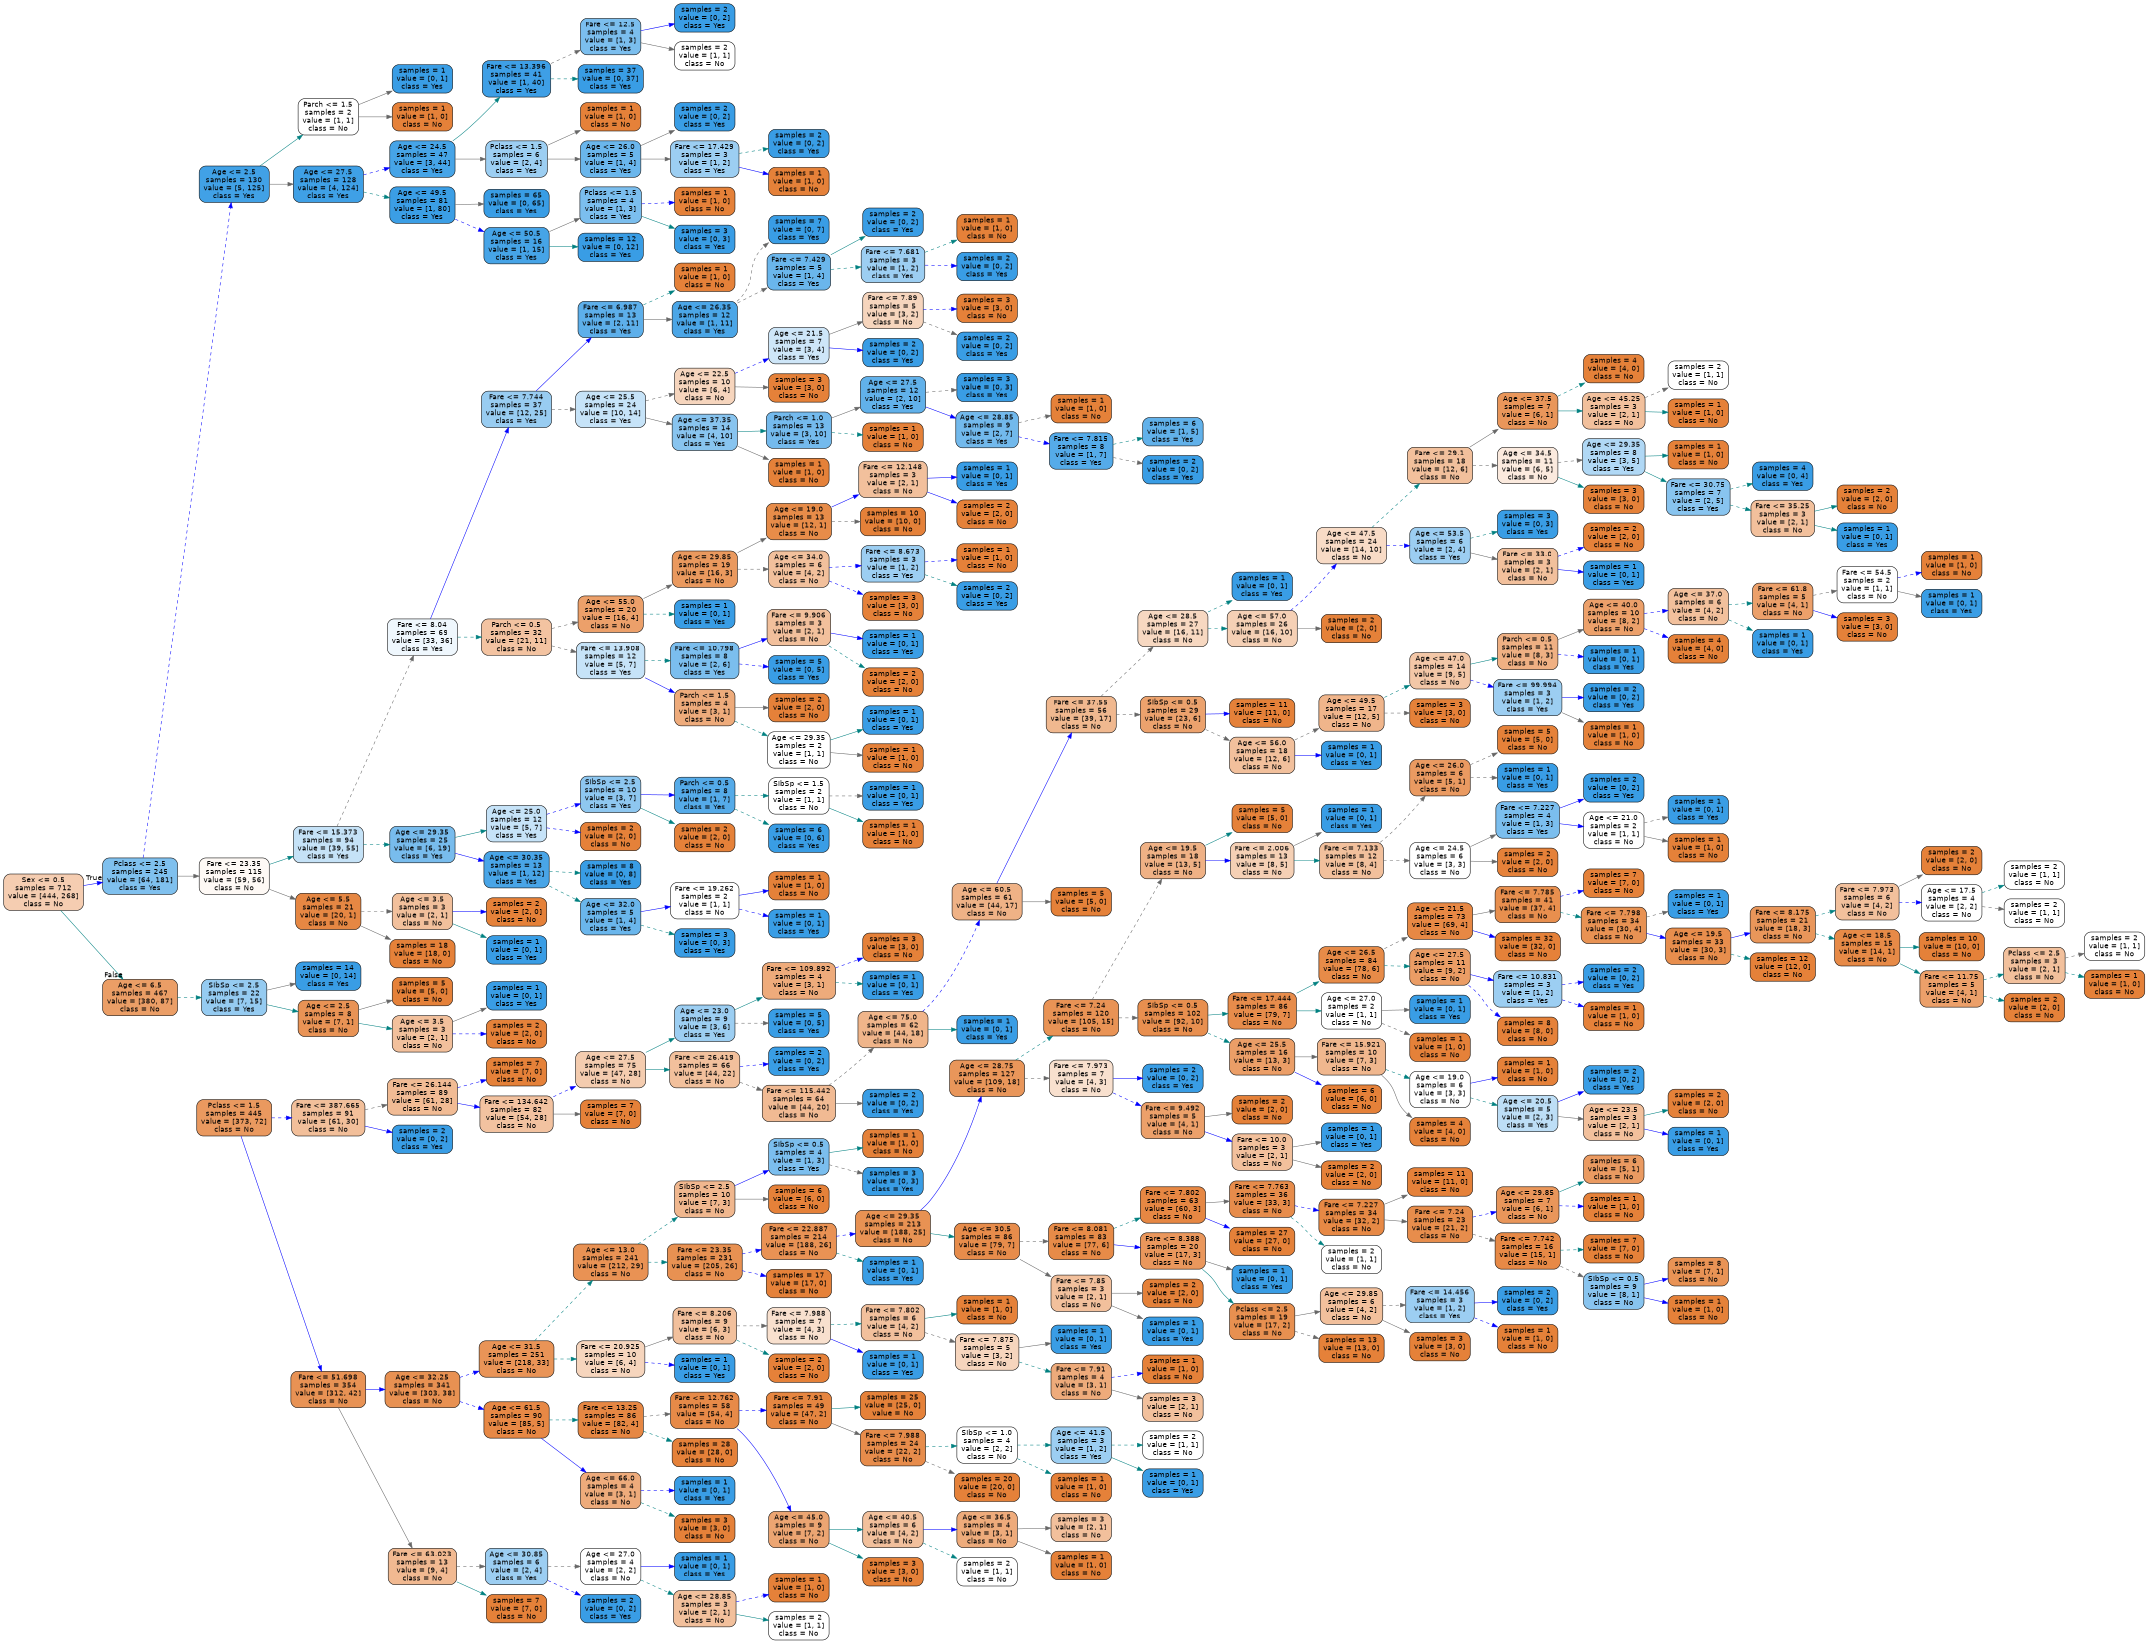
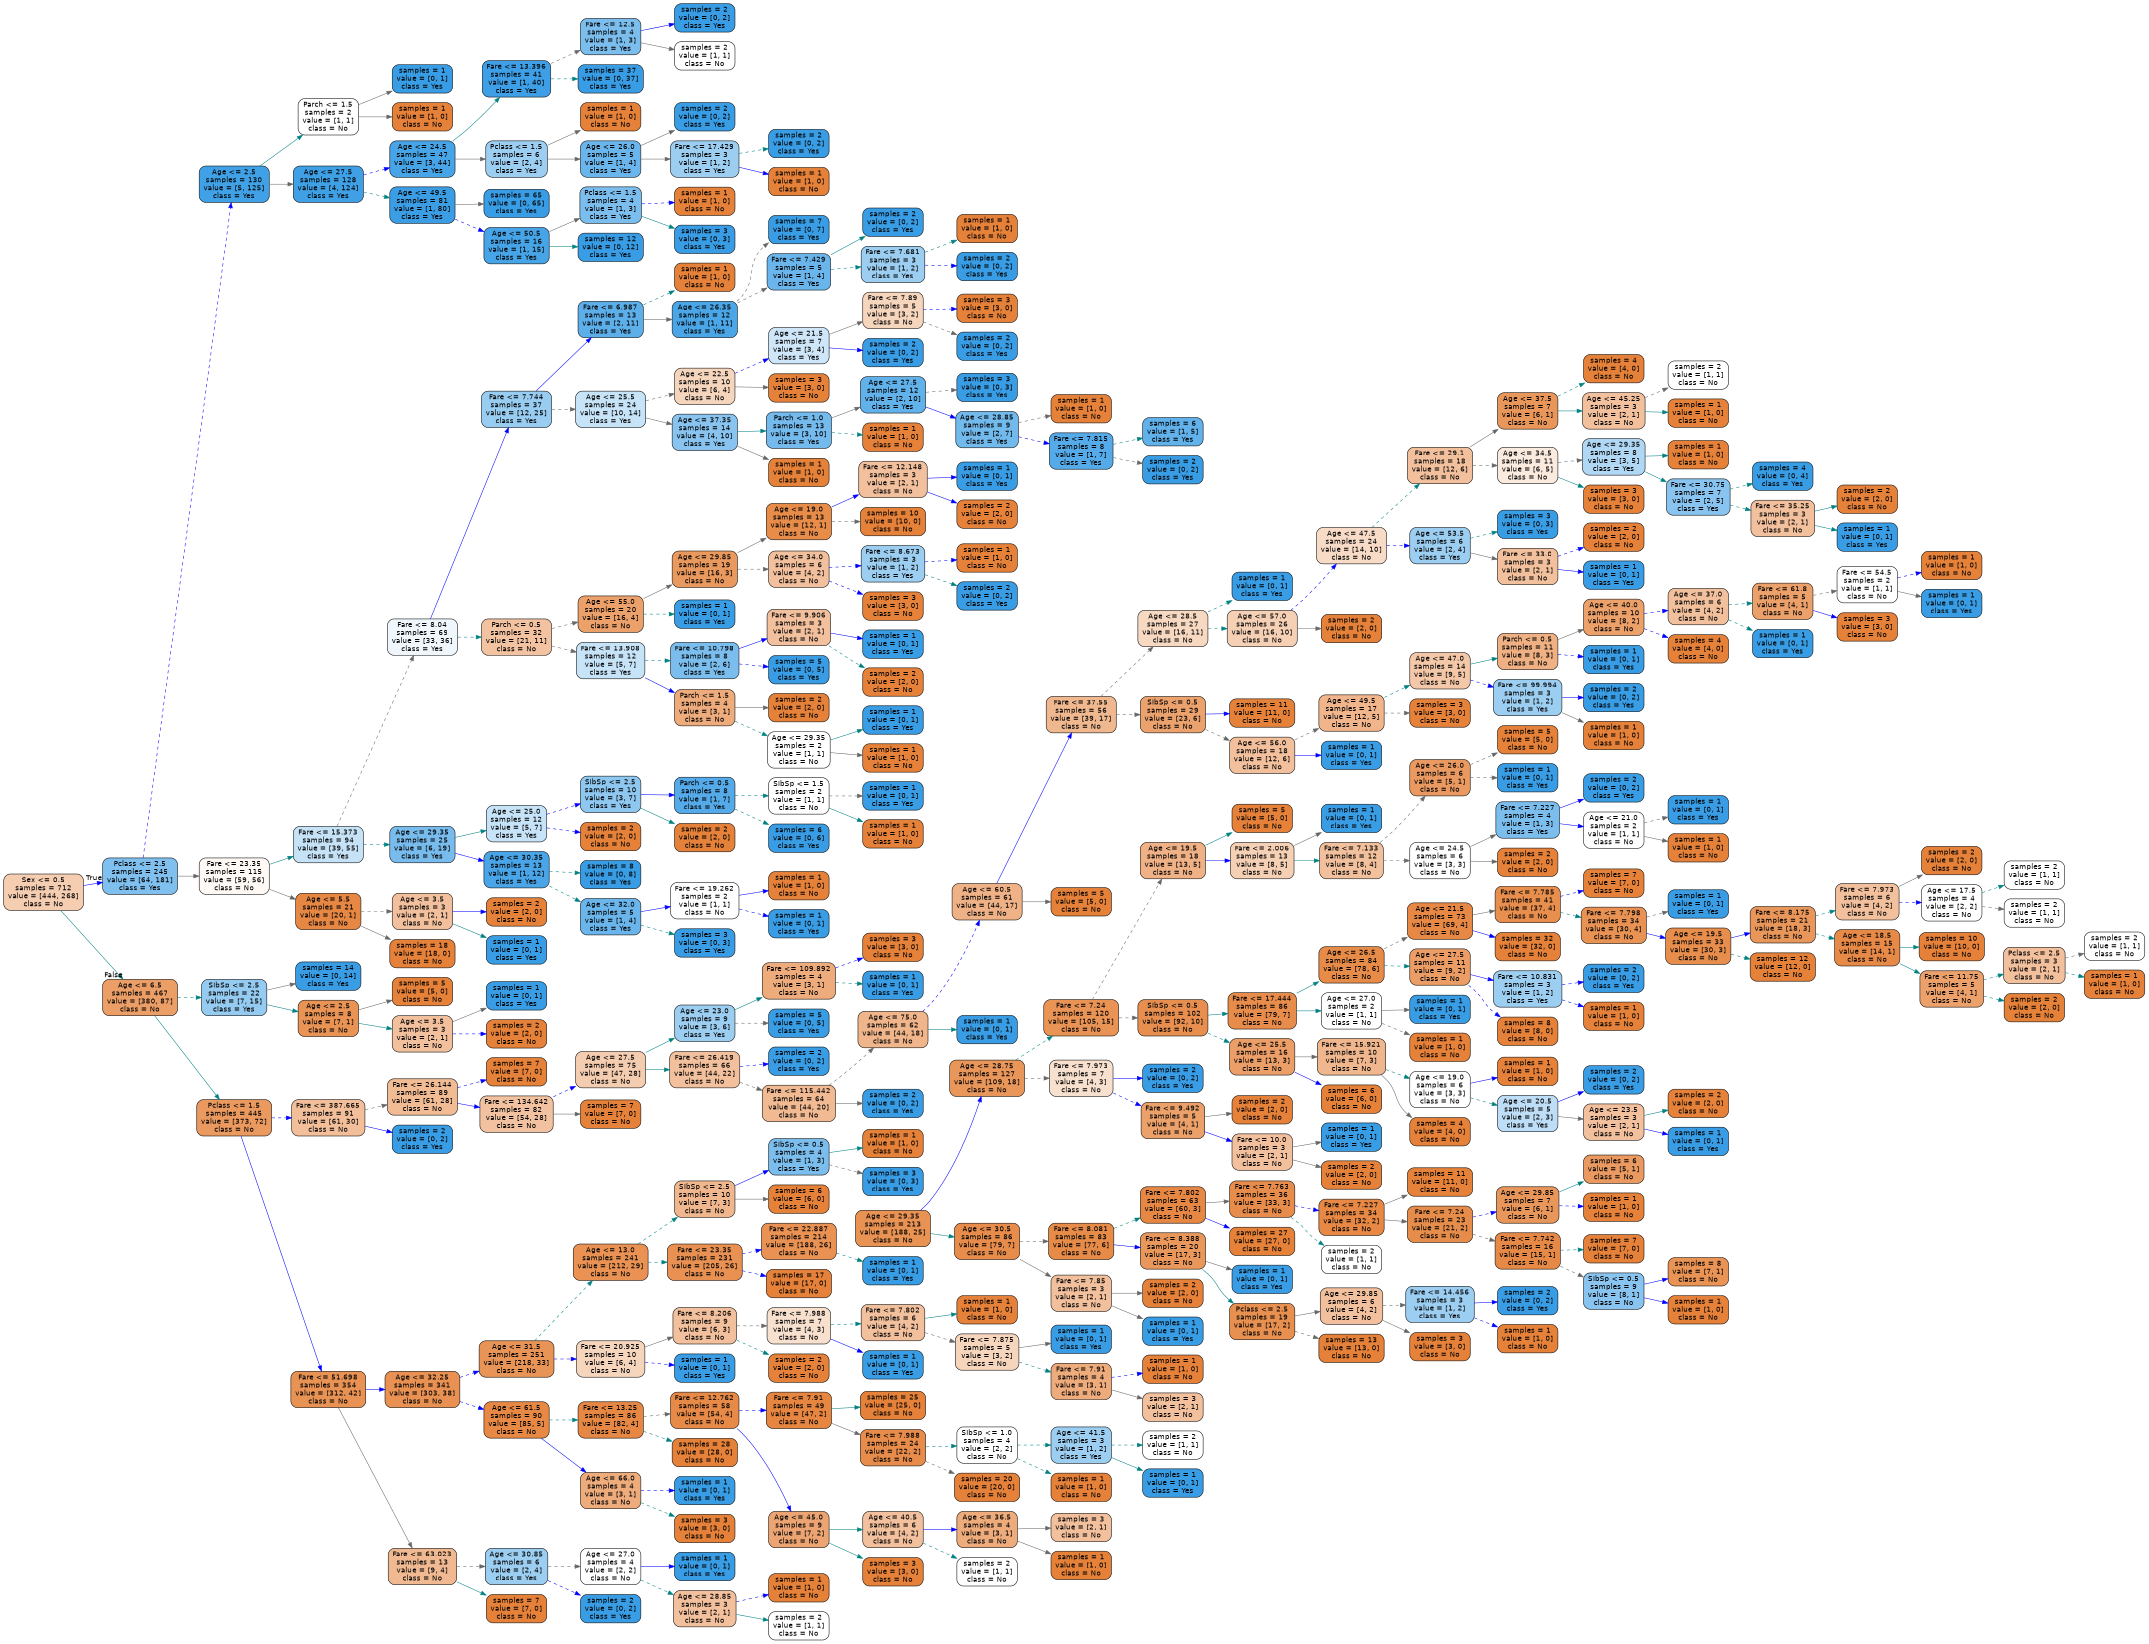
edge "Age <= 6.5 samples = 467 value = [380, 87] class = No" -> "Pclass <= 1.5 samples = 445 value = [373, 72] class = No": added
edge "Fare <= 22.887 samples = 214 value = [188, 26] class = No" -> "Age <= 29.35 samples = 213 value = [188, 25] class = No": removed
edge "Age <= 31.5 samples = 251 value = [218, 33] class = No" -> "Fare <= 20.925 samples = 10 value = [6, 4] class = No": color teal -> blue
node "samples = 25 value = [25, 0] value = No": label "samples = 25 value = [25, 0] value = No" -> "samples = 25 value = [25, 0] class = No"
